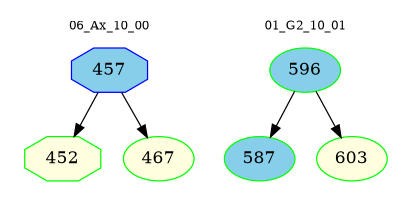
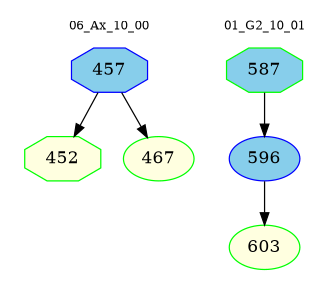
node "596": color green -> blue
edge "596" -> "587": reversed
node "587": shape ellipse -> octagon
